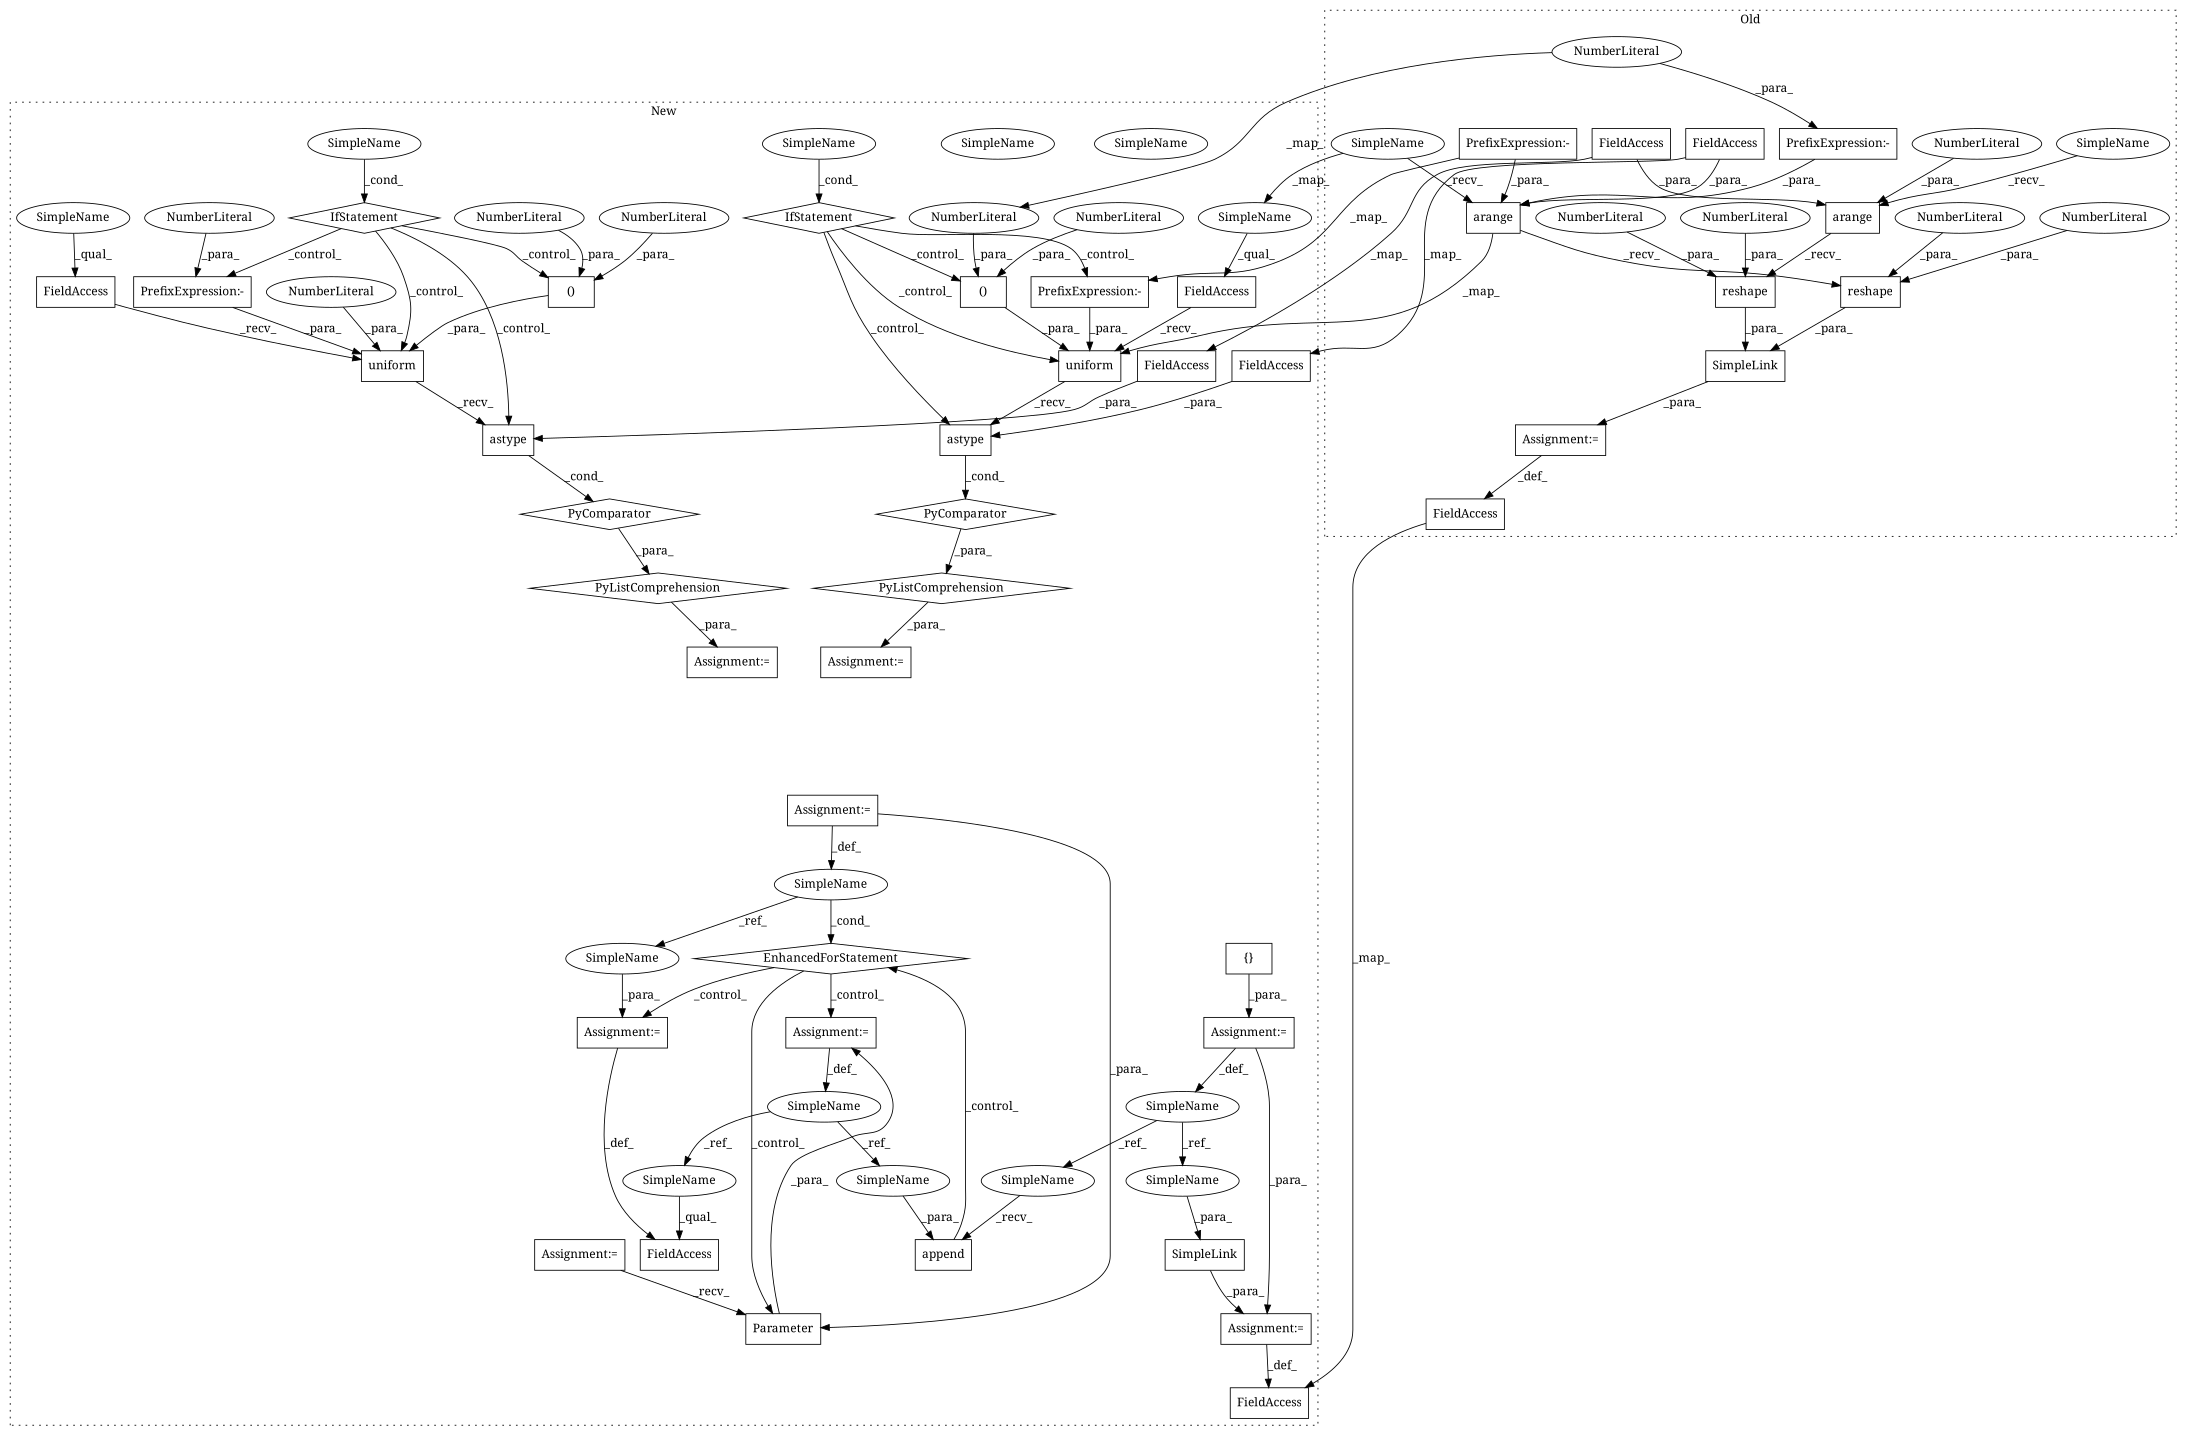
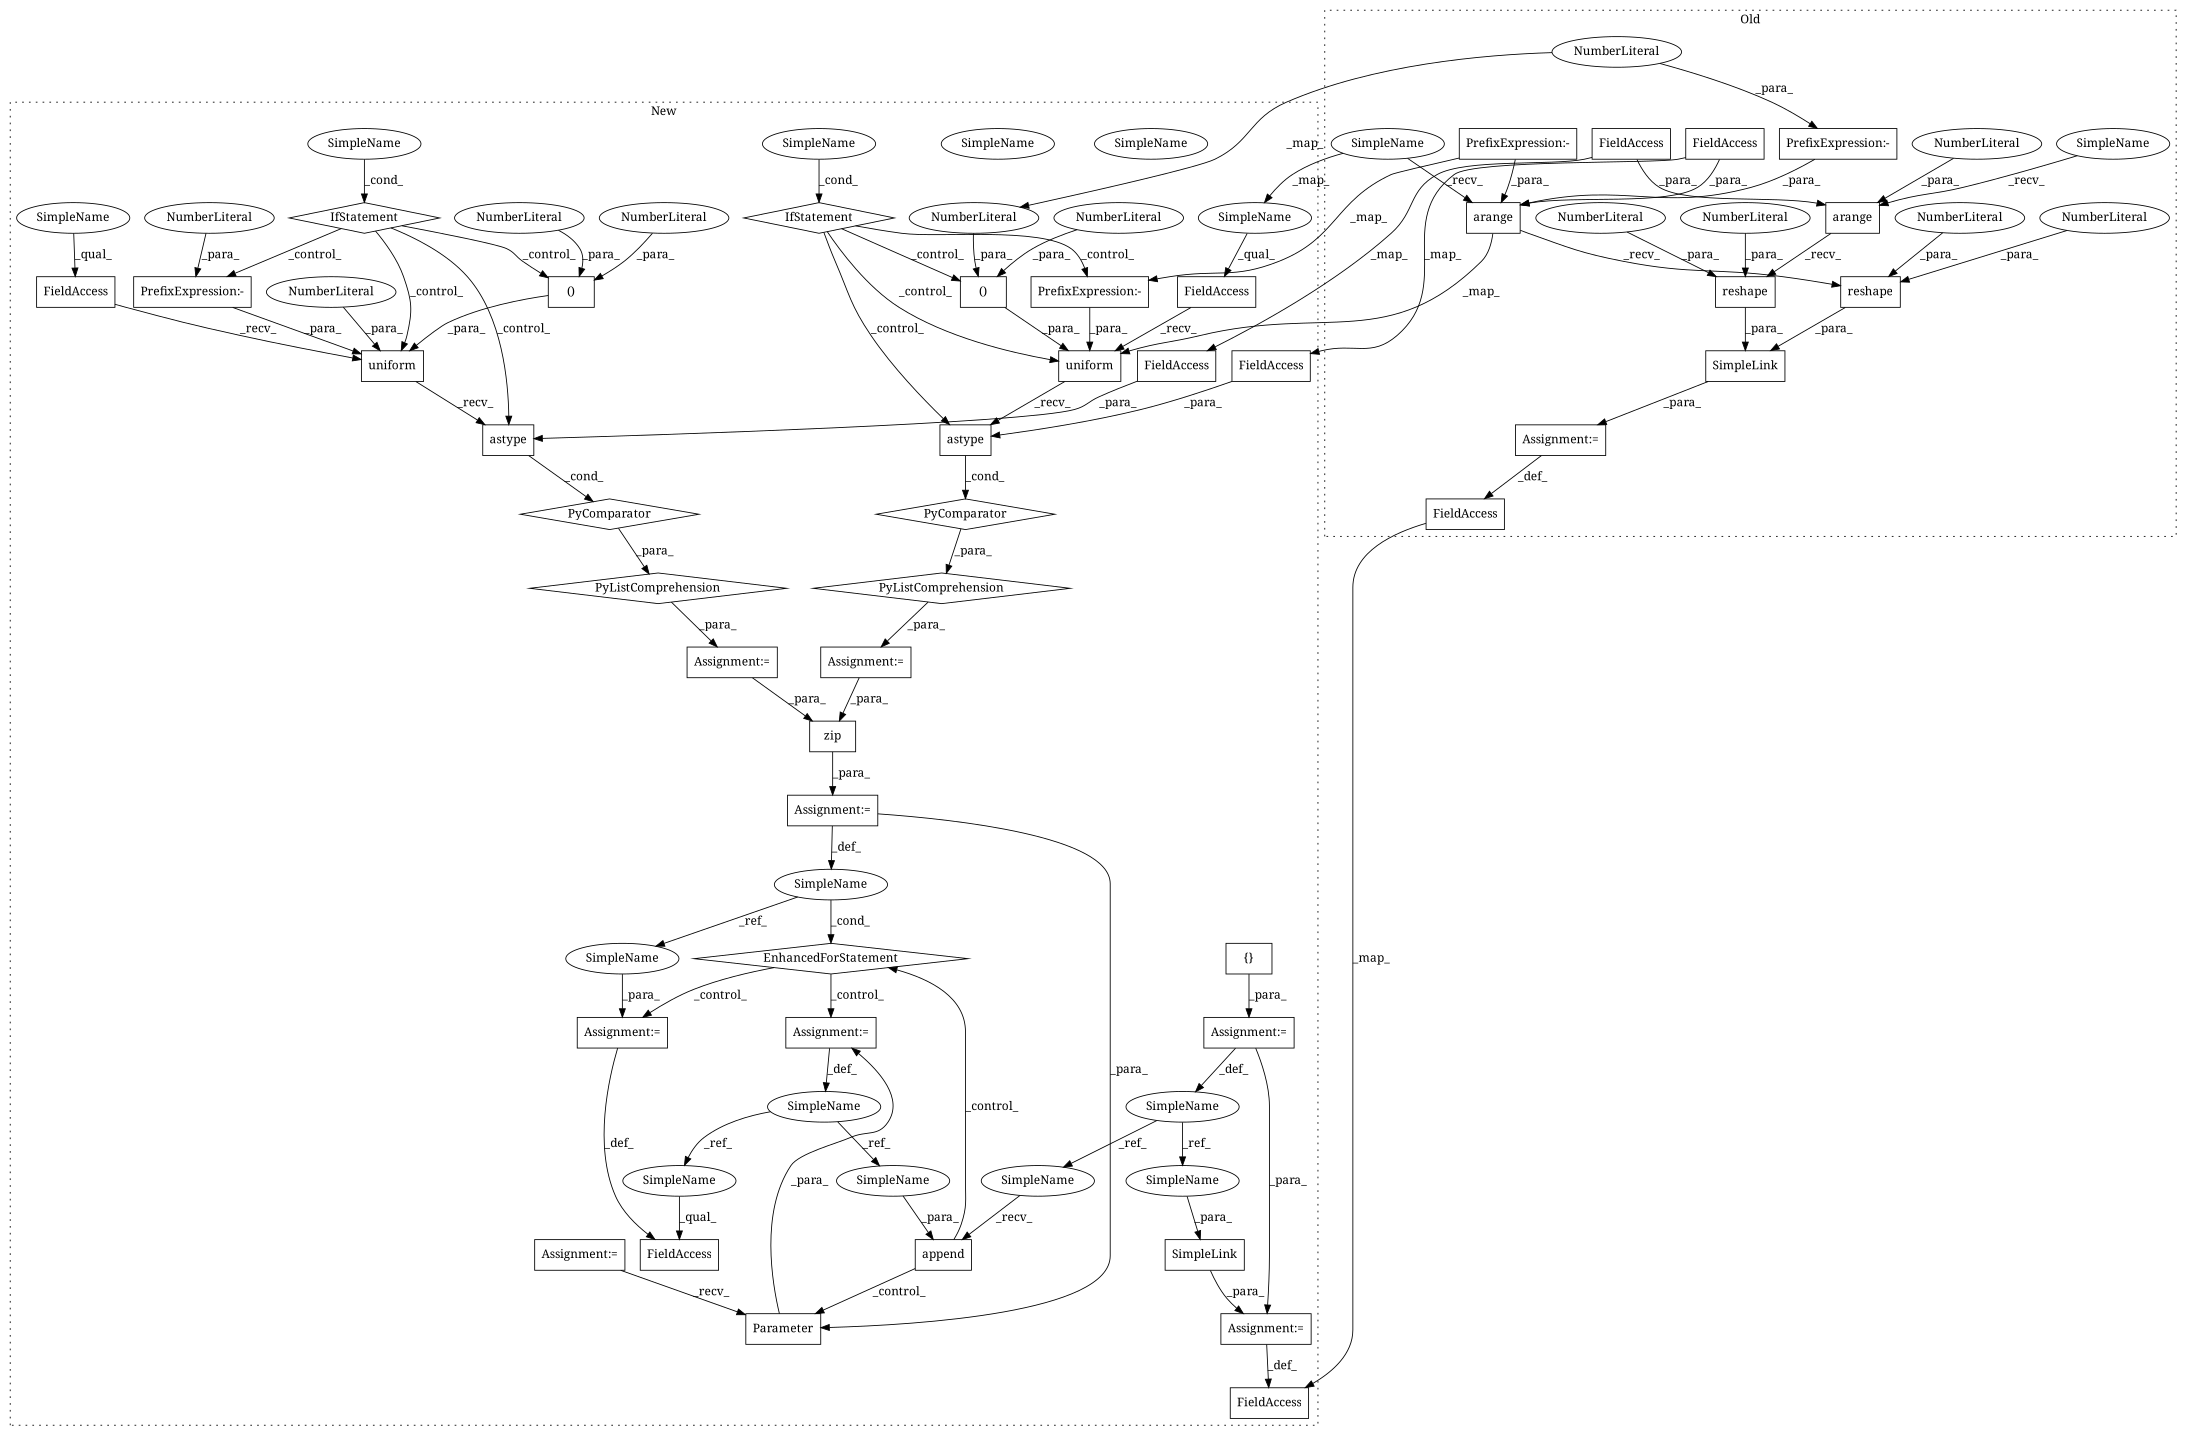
node "zip": added
edge "EnhancedForStatement" -> "Parameter": now "append" -> "Parameter"
